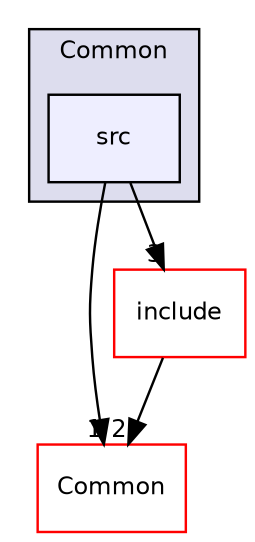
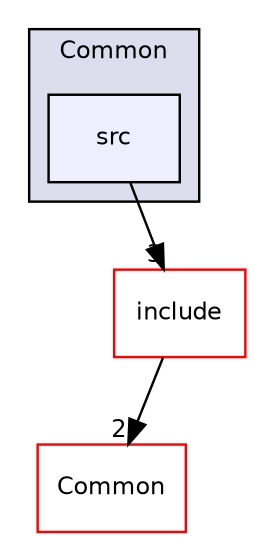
edge "src" -> "Common": removed
